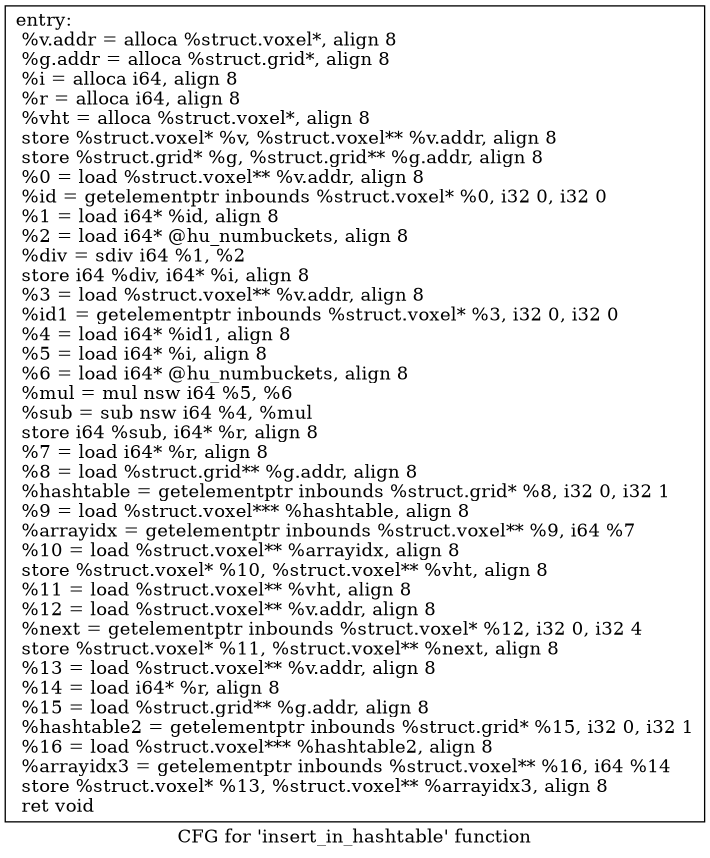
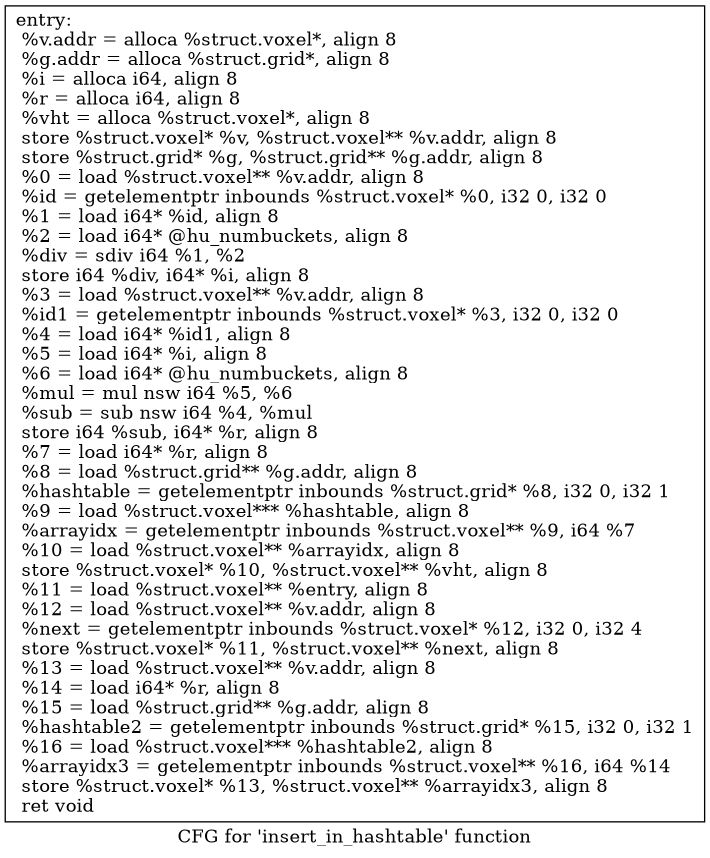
node "entry:": text "%11 = load %struct.voxel** %vht, align 8" -> "%11 = load %struct.voxel** %entry, align 8"
